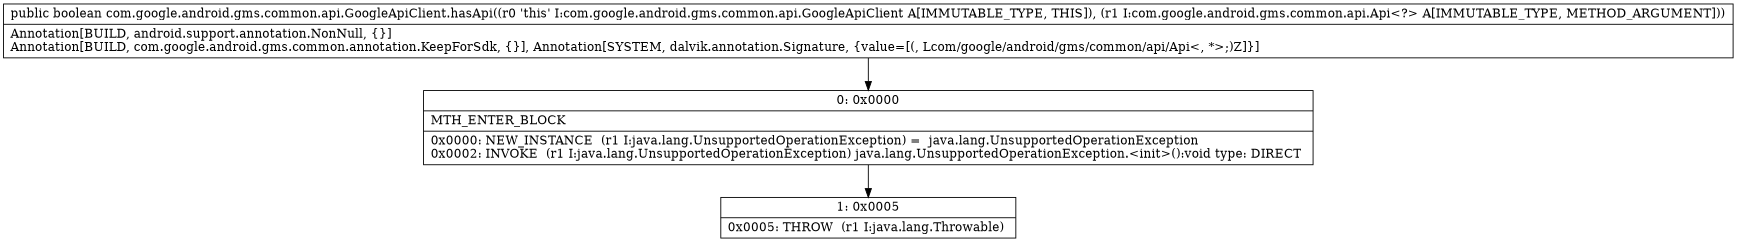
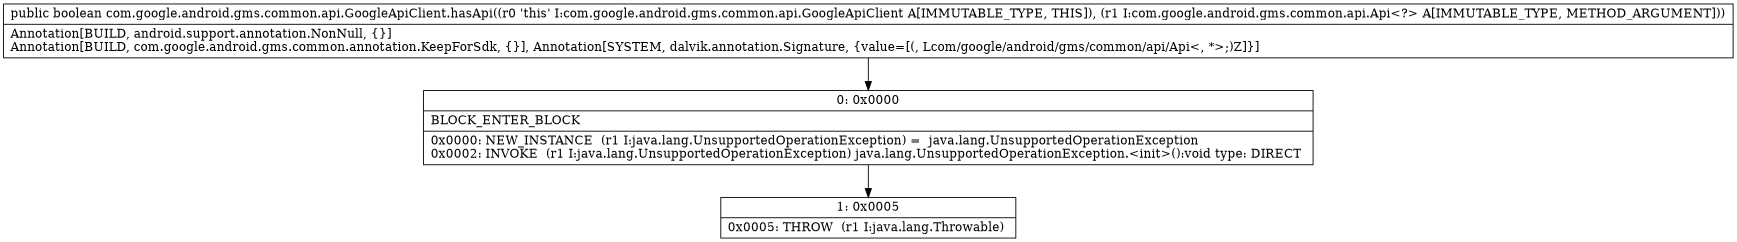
node "0: 0x0000": text "MTH_ENTER_BLOCK" -> "BLOCK_ENTER_BLOCK"
